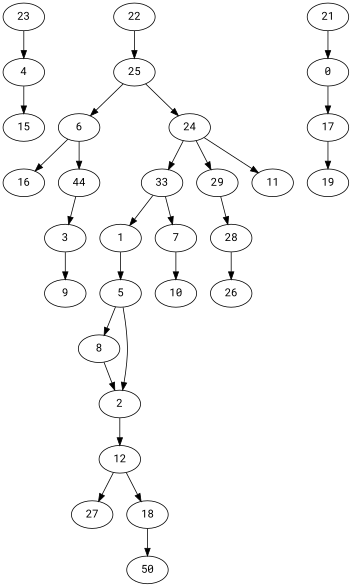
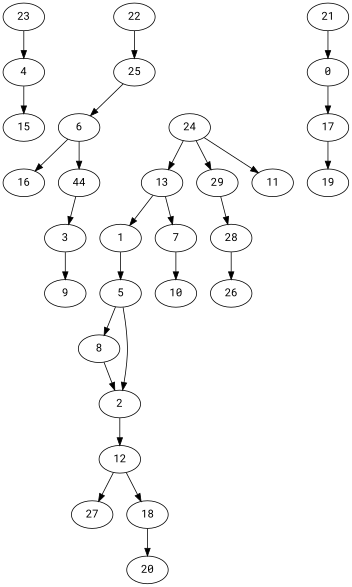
edge "25" -> "24": removed
node "33": label "33" -> "13"
node "50": label "50" -> "20"
